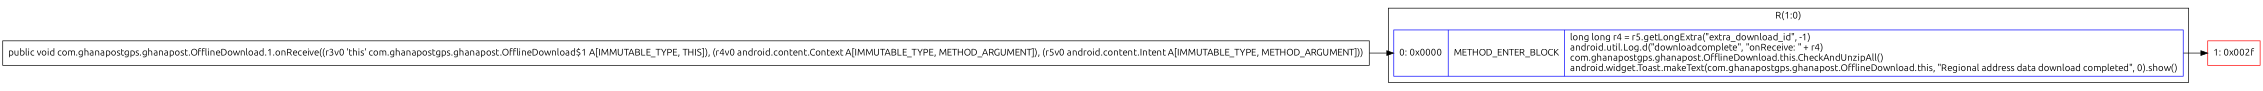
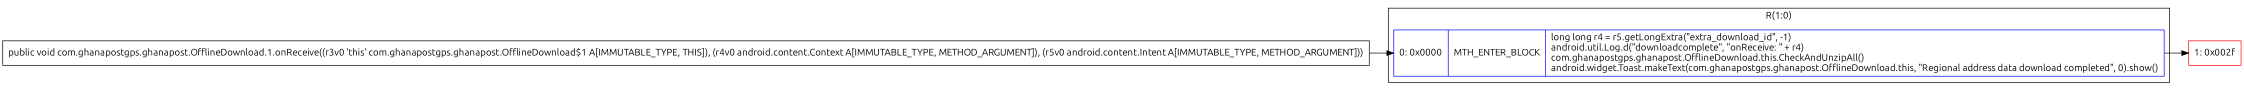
node "0: 0x0000": text "METHOD_ENTER_BLOCK" -> "MTH_ENTER_BLOCK"
